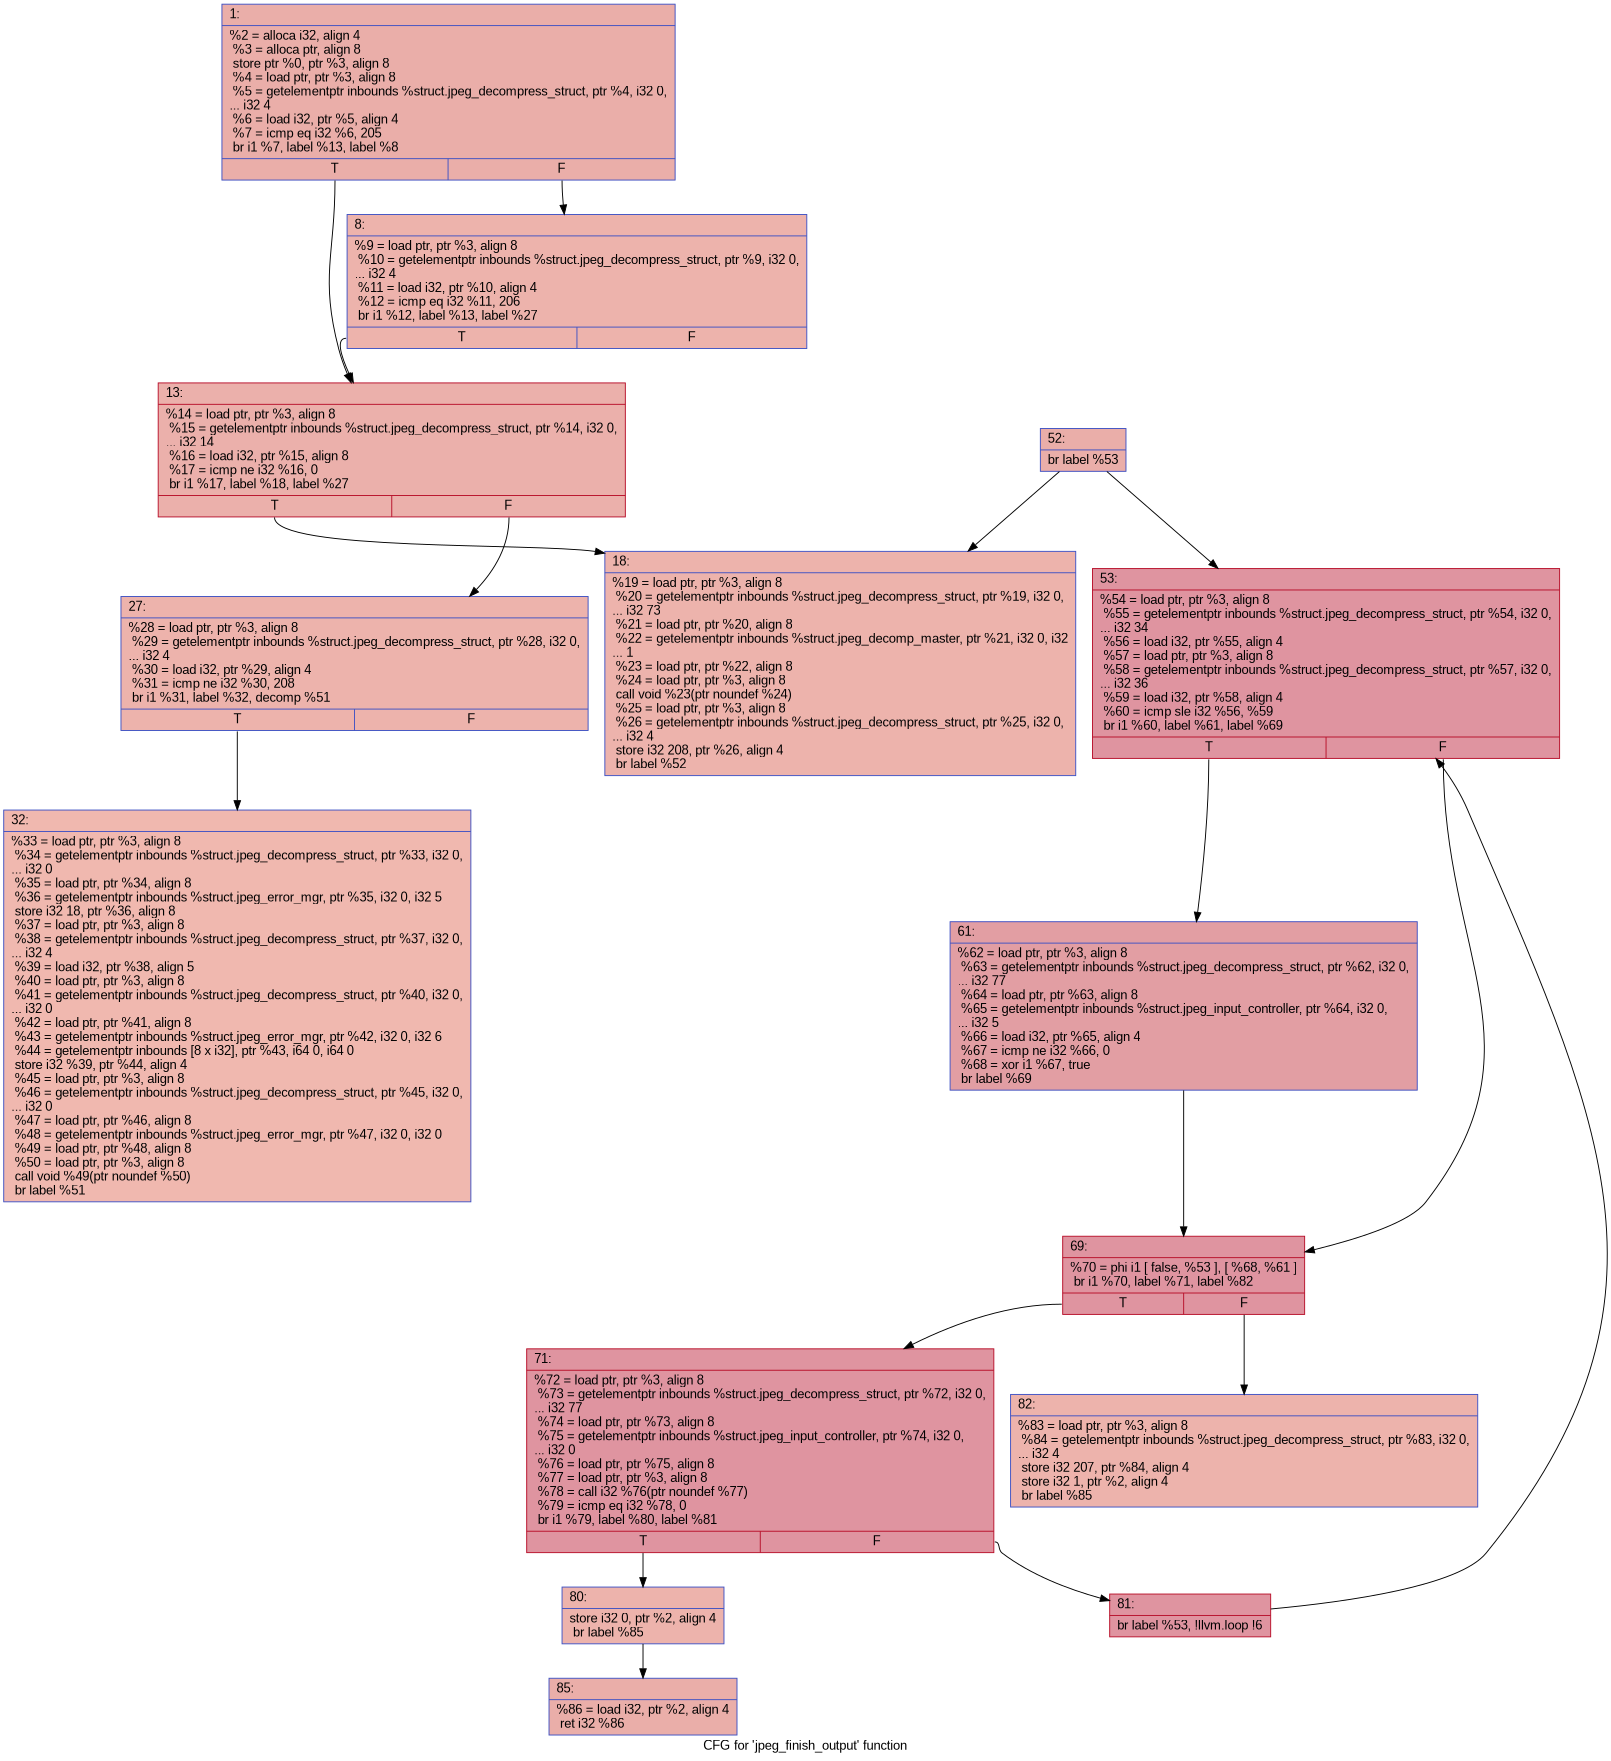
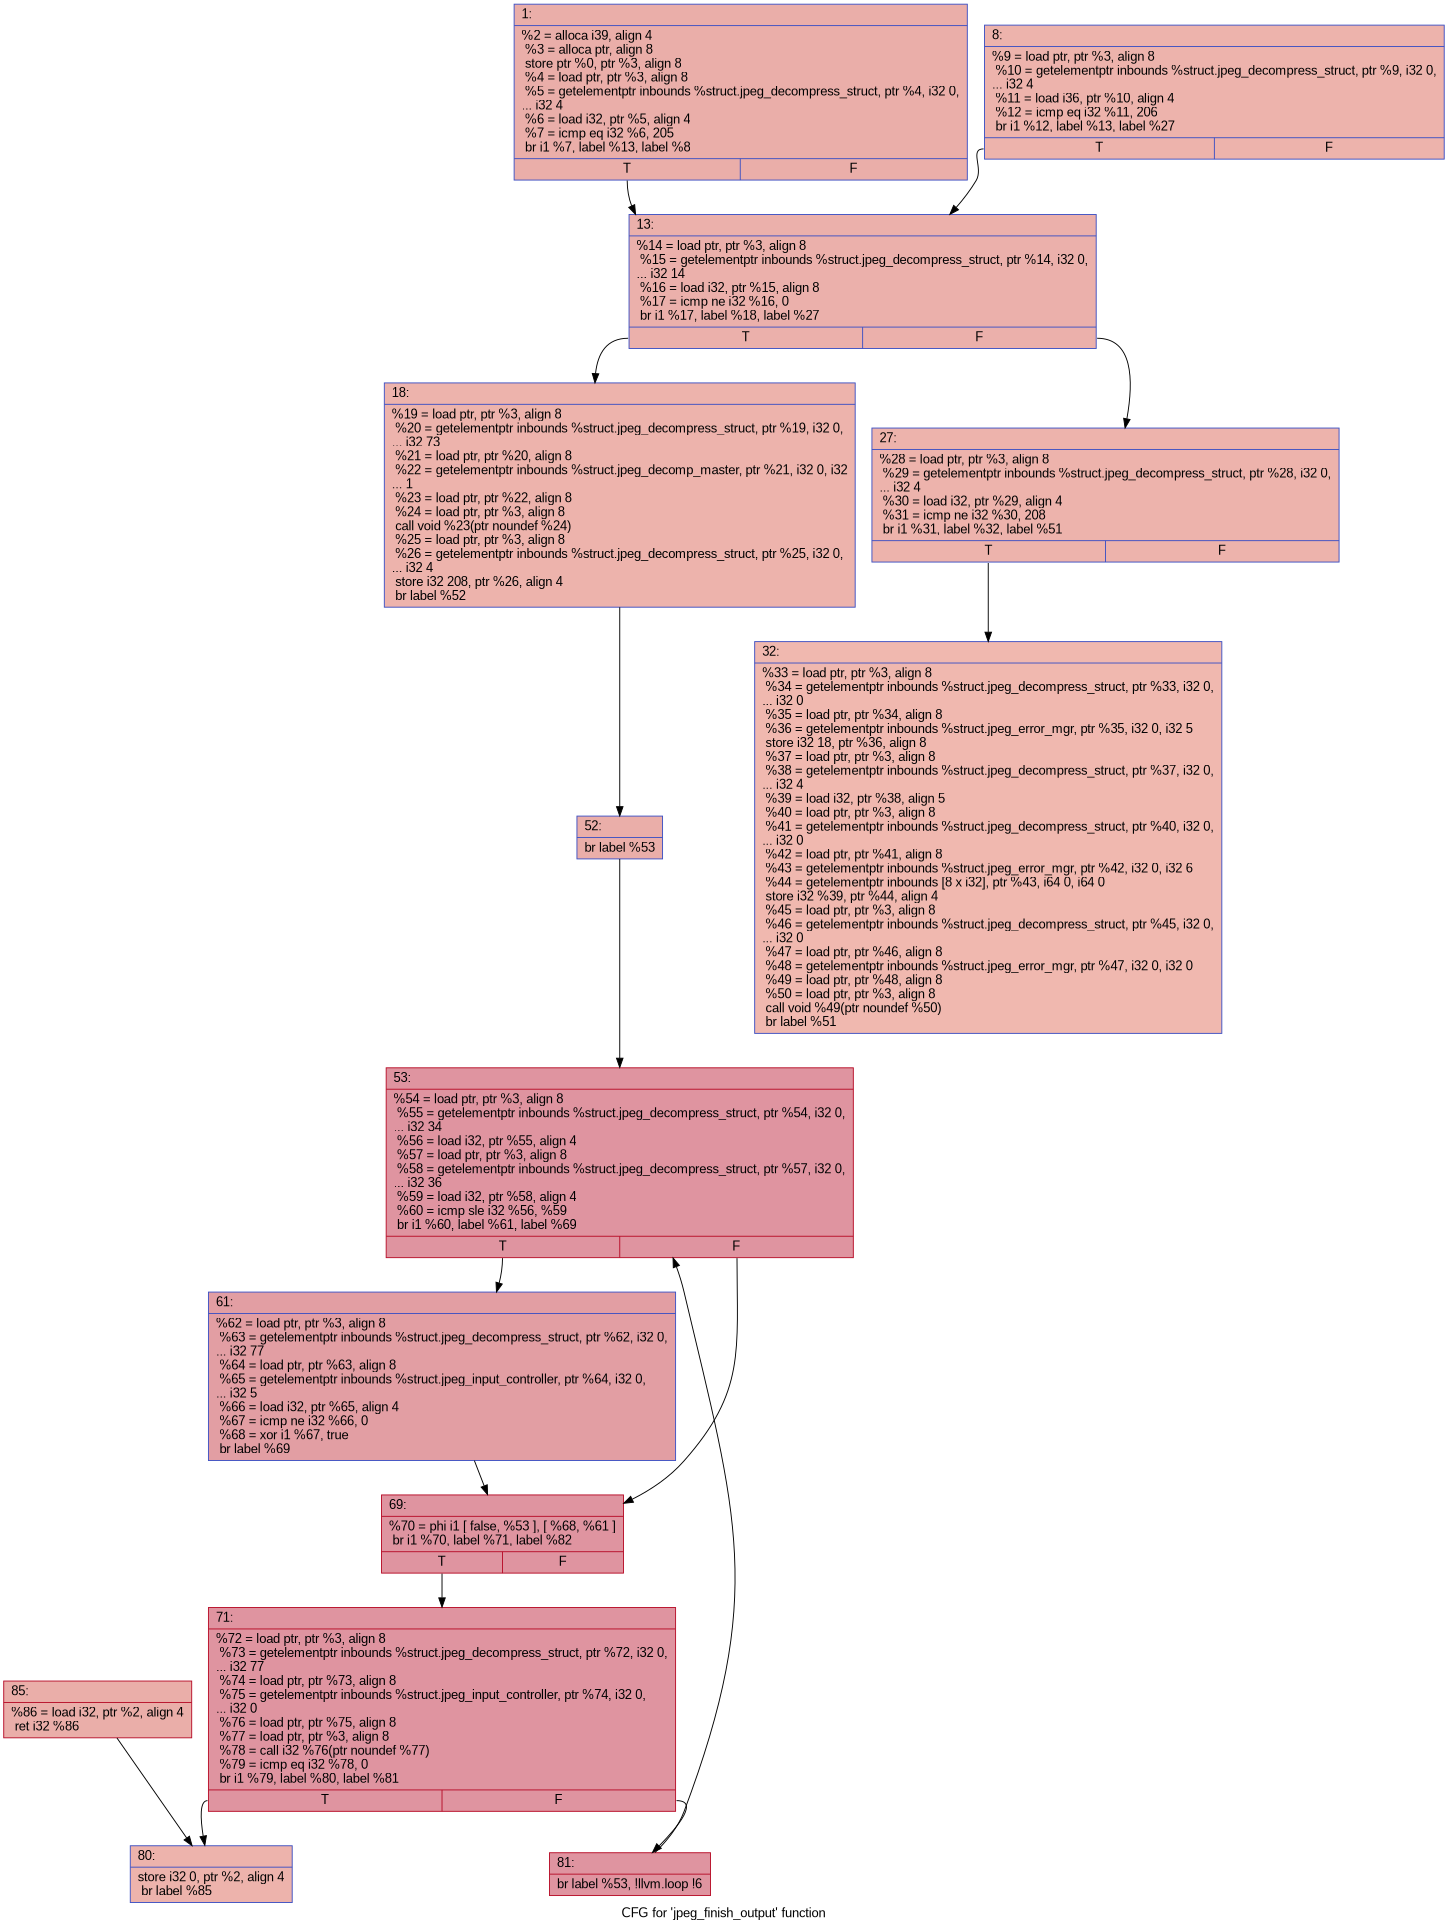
node "1:": text "%2 = alloca i32, align 4" -> "%2 = alloca i39, align 4"
edge "1:" -> "8:": removed
node "8:": text "%11 = load i32, ptr %10, align 4" -> "%11 = load i36, ptr %10, align 4"
node "13:": color #b70d28ff -> #3d50c3ff
edge "52:" -> "18:": reversed
node "27:": text "br i1 %31, label %32, decomp %51" -> "br i1 %31, label %32, label %51"
node "82:": removed
edge "80:" -> "85:": reversed
node "85:": color #3d50c3ff -> #b70d28ff
